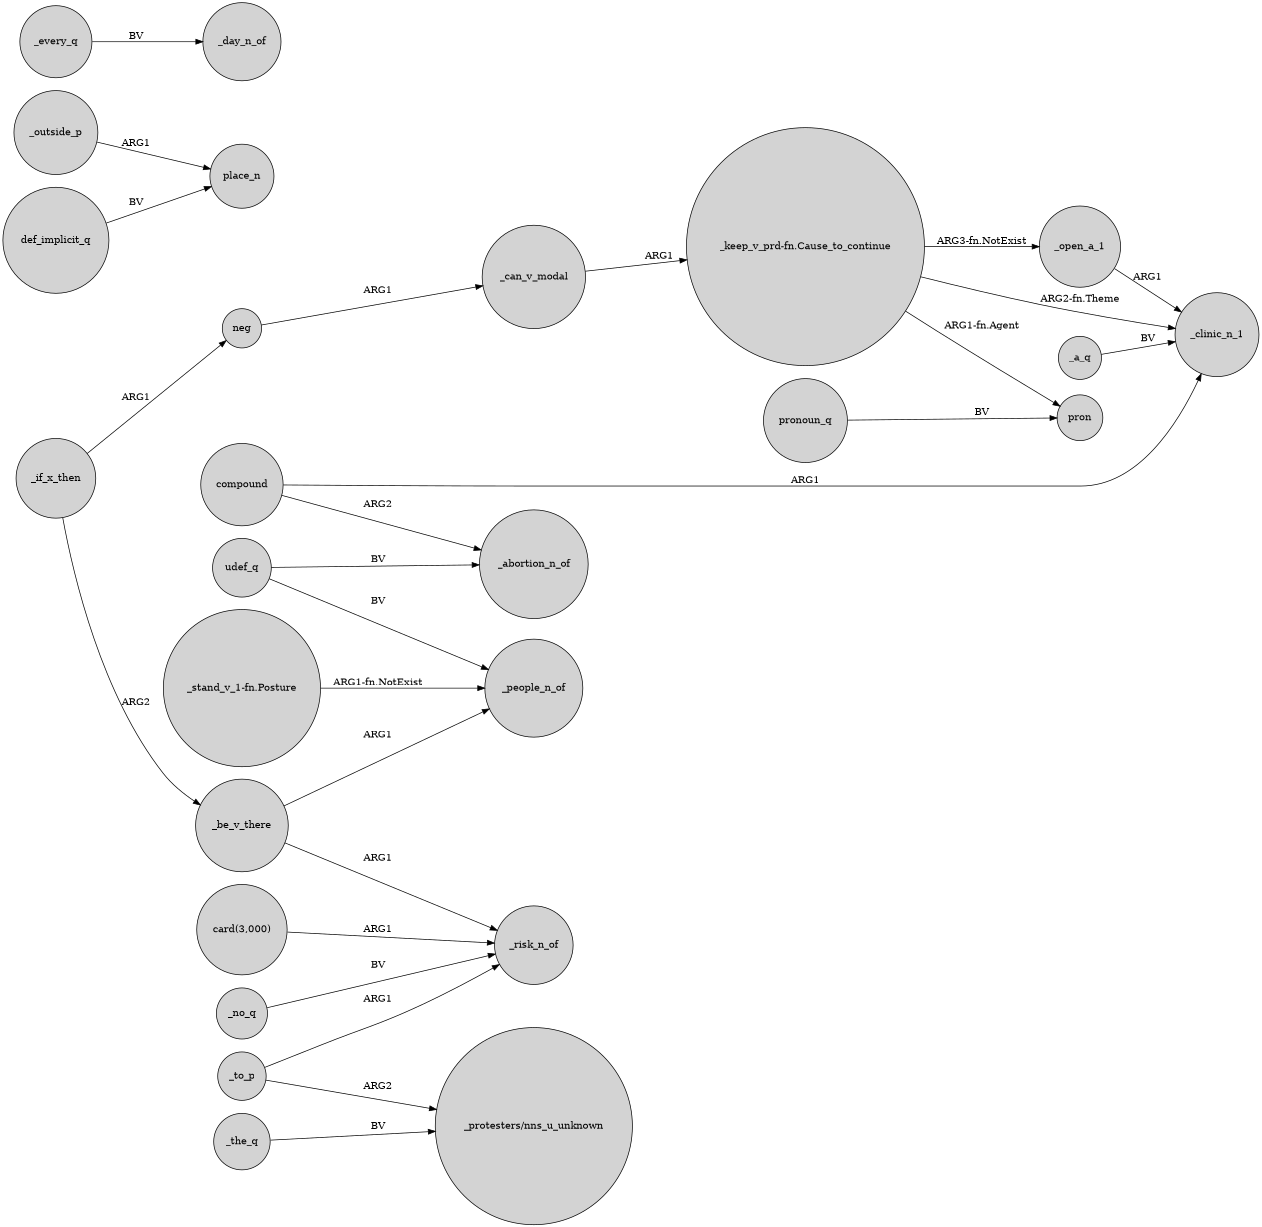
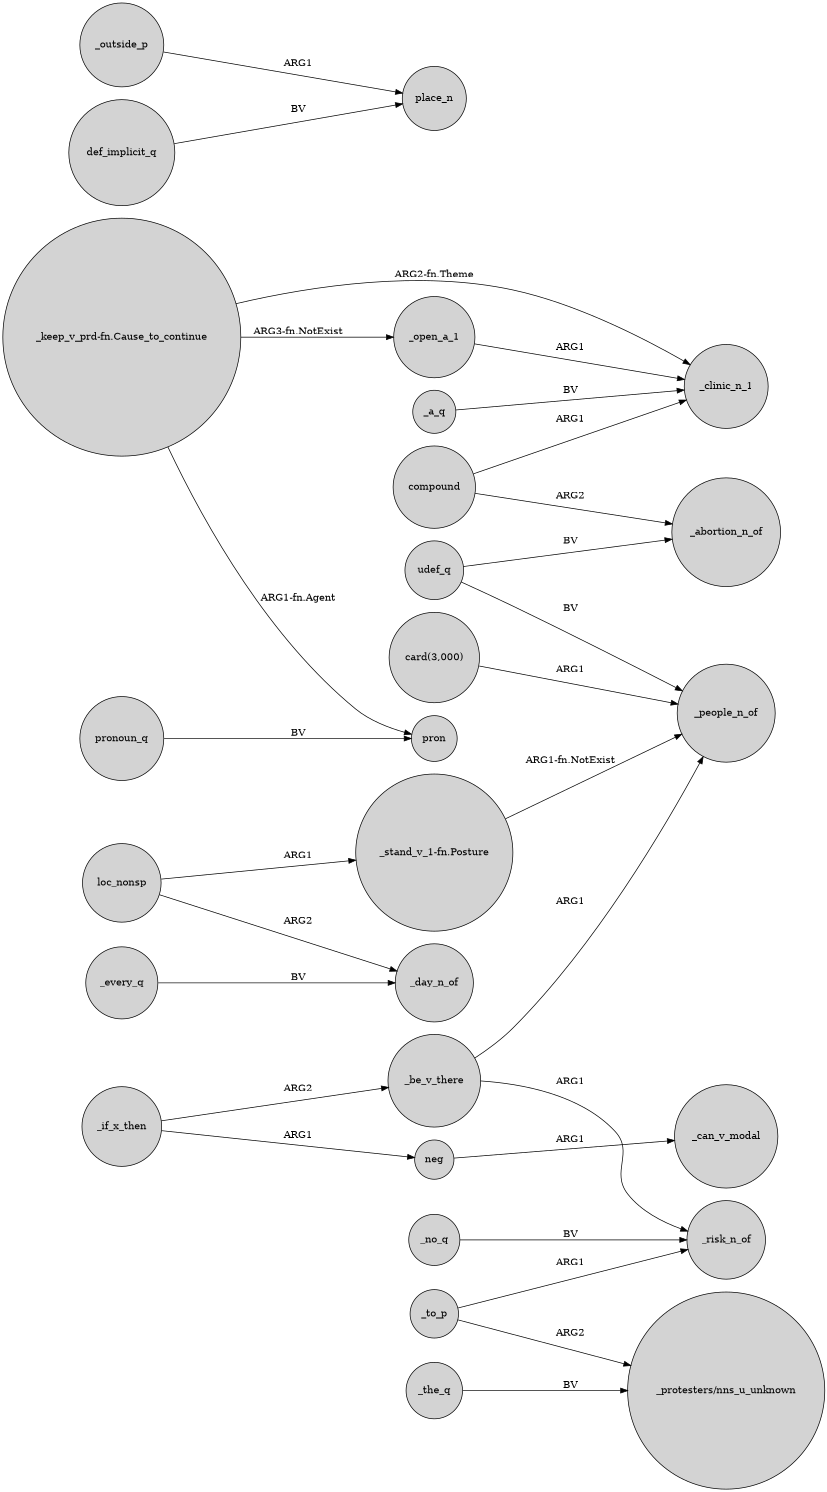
edge "_can_v_modal" -> "_keep_v_prd-fn.Cause_to_continue": removed, label "ARG1"
node "loc_nonsp": added
edge "card(3,000)" -> "_risk_n_of": now "card(3,000)" -> "_people_n_of"
